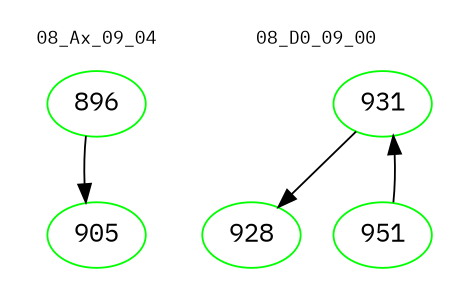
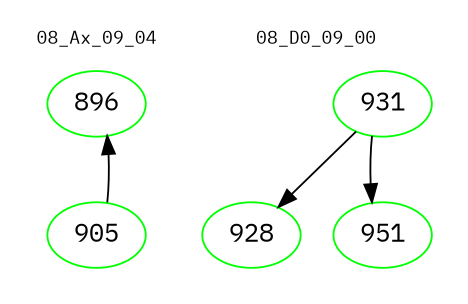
edge "896" -> "905": reversed
edge "951" -> "931": reversed
